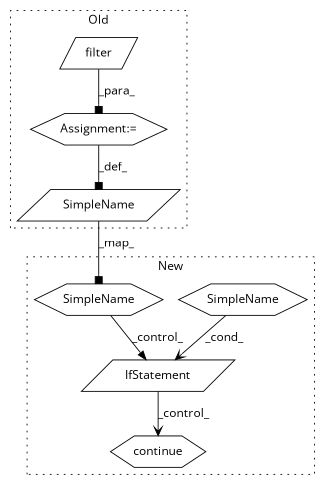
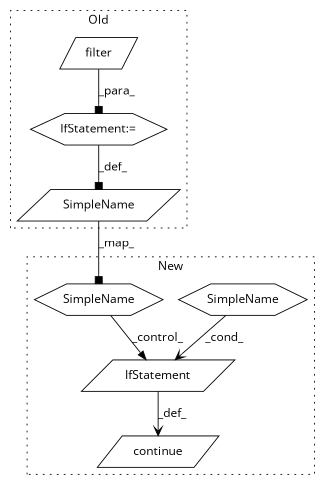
node "Assignment:=": label "Assignment:=" -> "IfStatement:="
edge "IfStatement" -> "continue": label "_control_" -> "_def_"
node "continue": shape hexagon -> parallelogram
